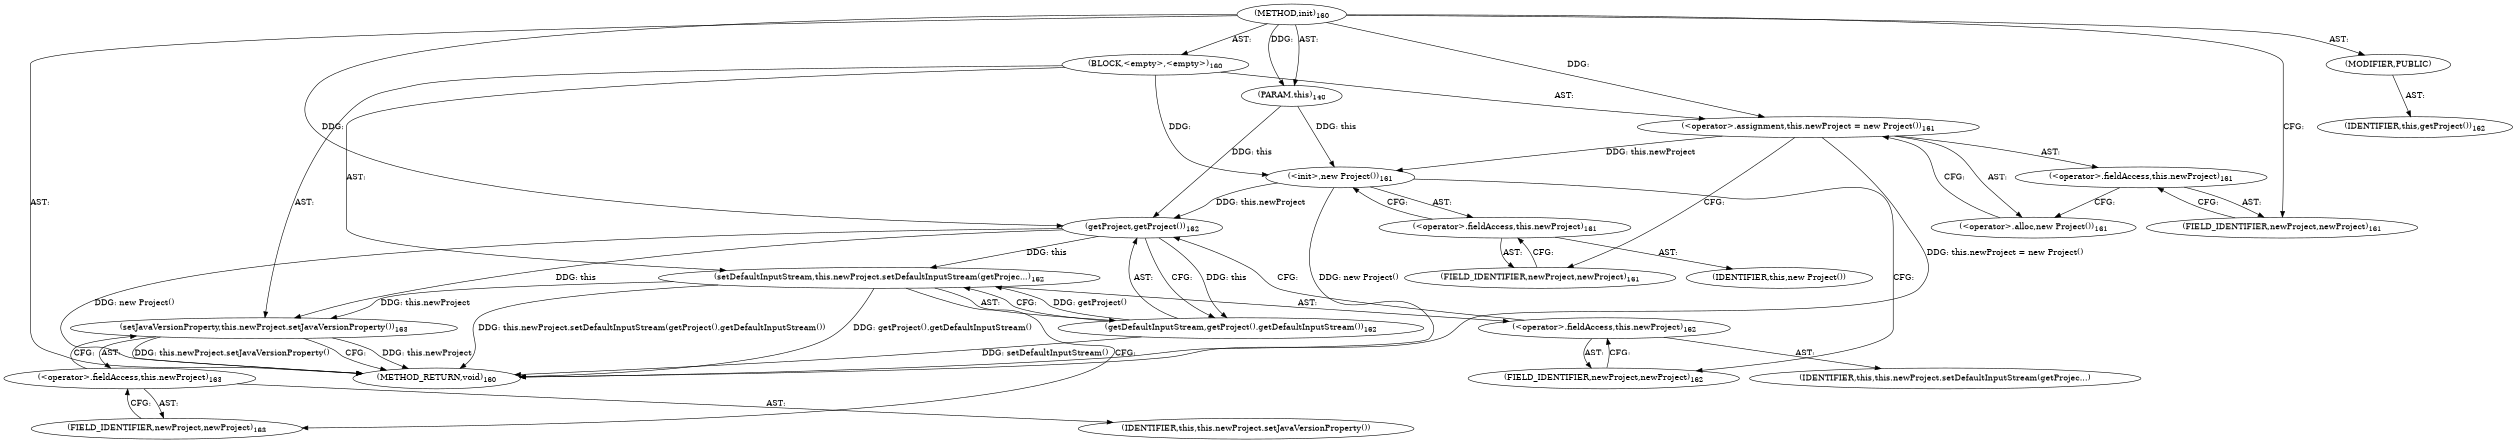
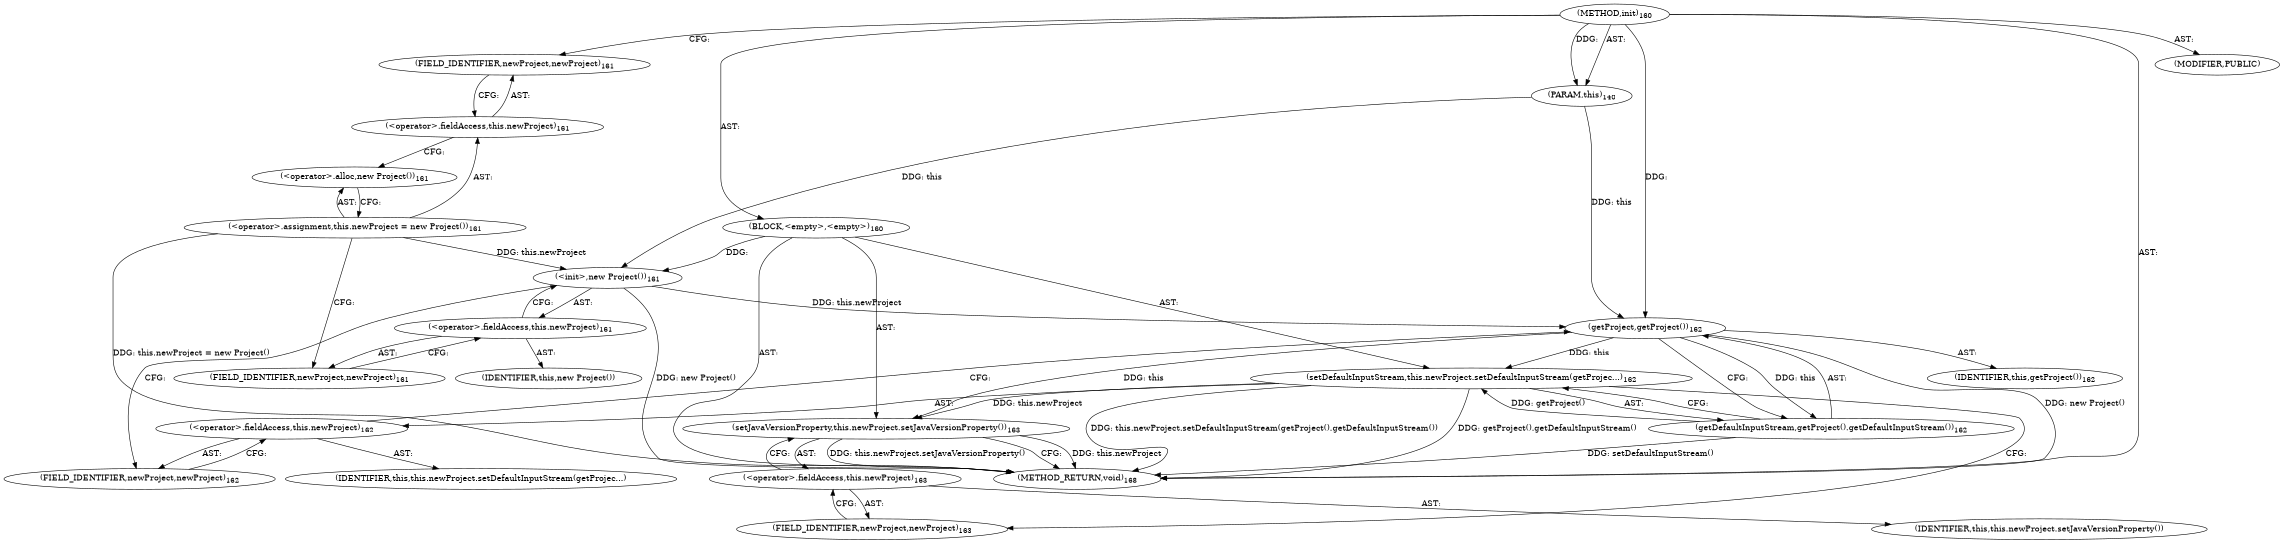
edge "(METHOD,init)" -> "(<operator>.assignment,this.newProject = new Project())": removed, label "DDG:"
edge "(MODIFIER,PUBLIC)" -> "(IDENTIFIER,this,getProject())": now "(getProject,getProject())" -> "(IDENTIFIER,this,getProject())"
edge "(BLOCK,<empty>,<empty>)" -> "(<operator>.assignment,this.newProject = new Project())": now "(BLOCK,<empty>,<empty>)" -> "(METHOD_RETURN,void)"
node "(METHOD_RETURN,void)": text "160" -> "168"
